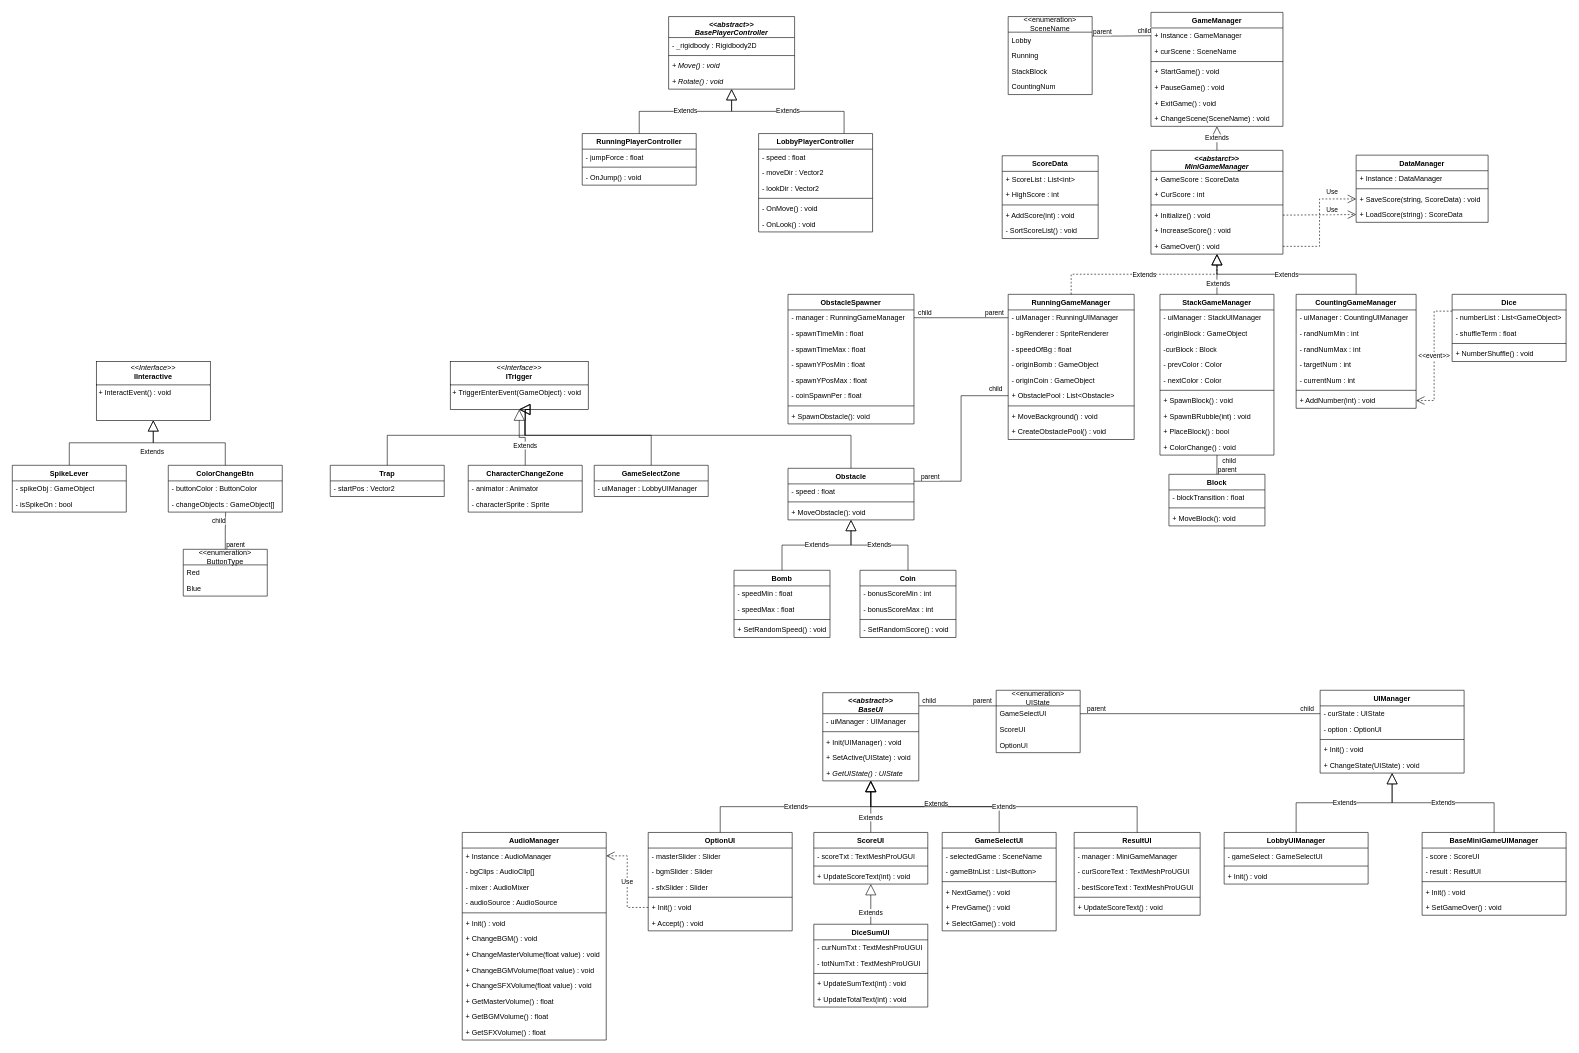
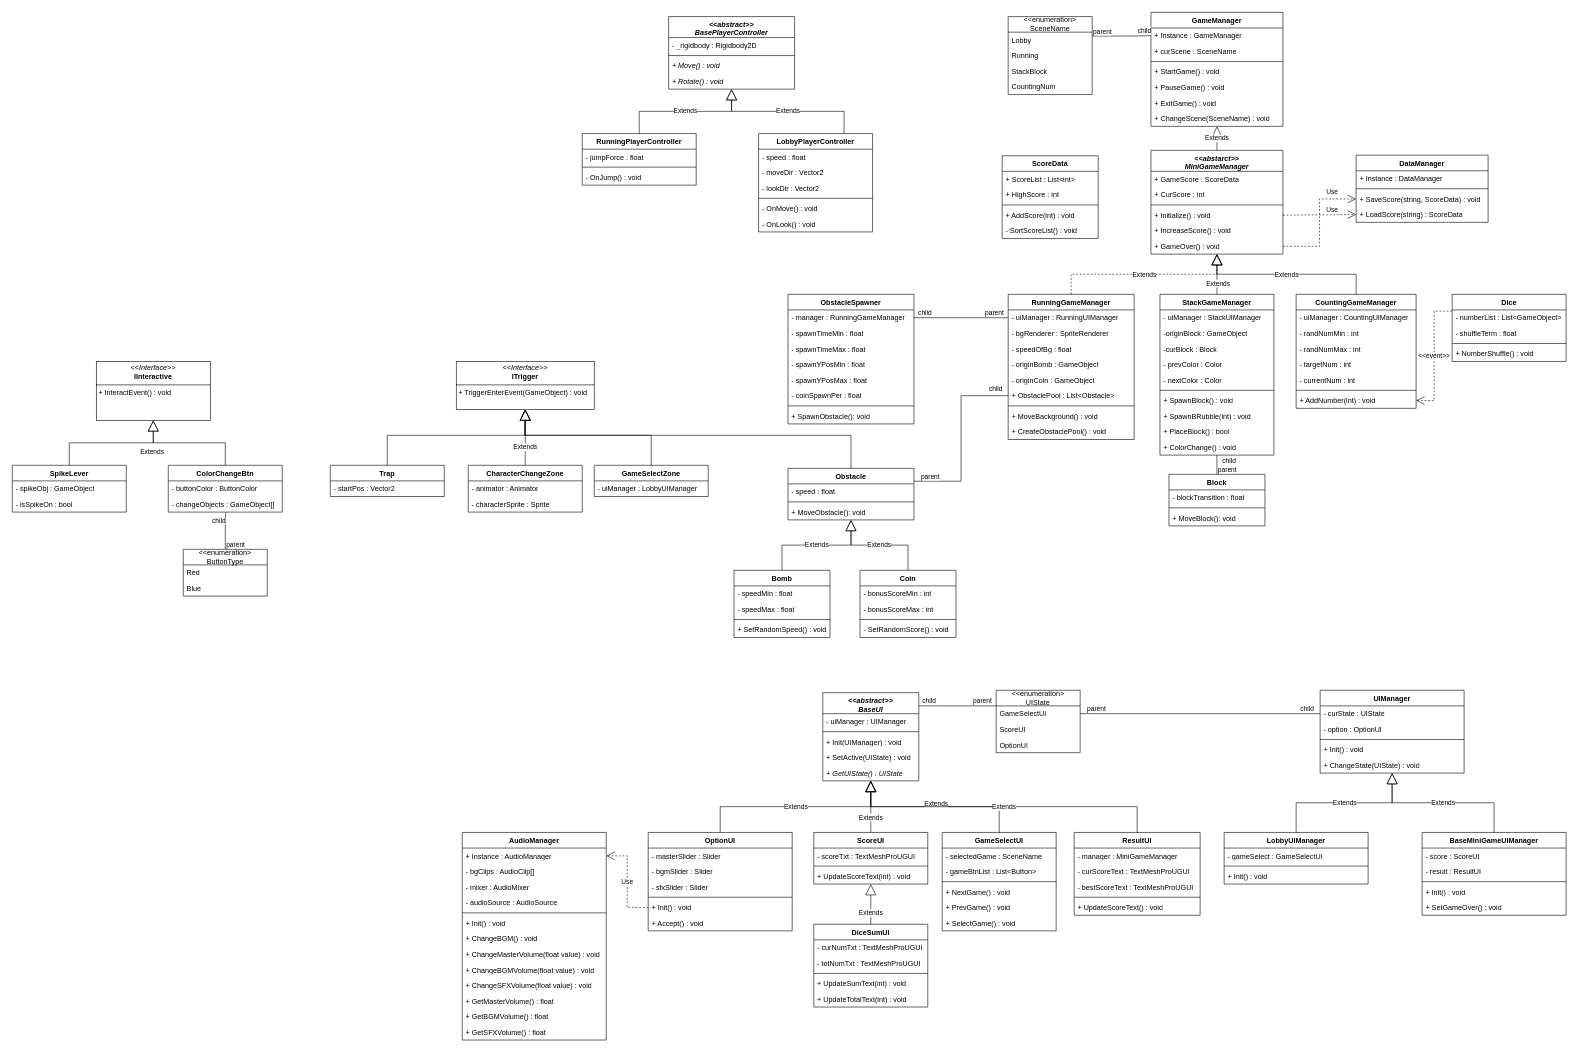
node "<<Interface>> ITrigger + TriggerEnterEvent(GameObject) : void": moved (519, 386) -> (525, 386)
